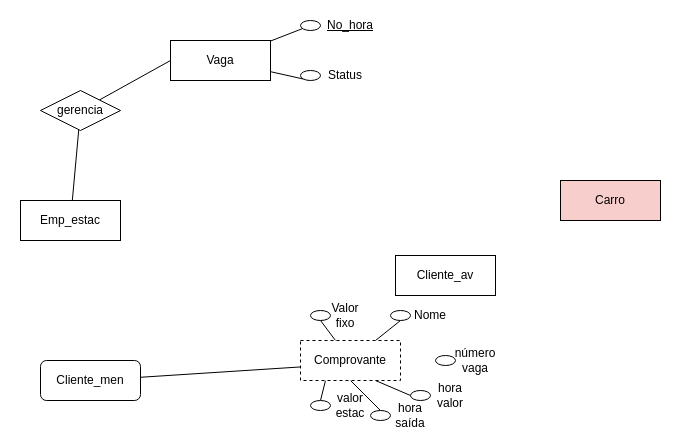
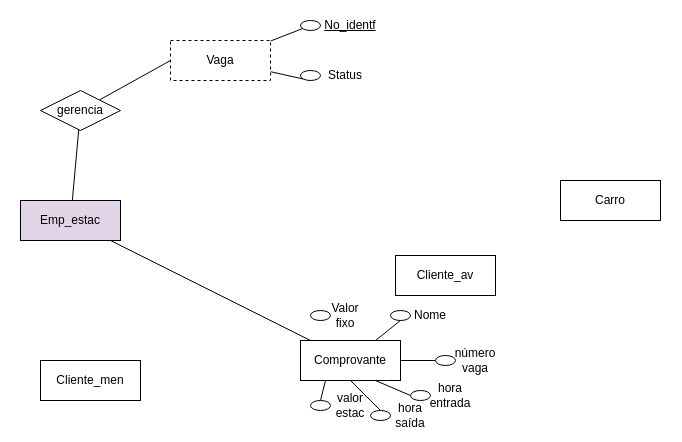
node "No_hora": label "No_hora" -> "No_identf"
node "Vaga": style solid -> dashed
node "Carro": fillcolor #f8cecc -> #ffffff
node "Emp_estac": fillcolor #ffffff -> #e1d5e7
edge "Valor fixo" -- "Comprovante": now "Emp_estac" -- "Comprovante"
node "Comprovante": style dashed -> solid
edge "Comprovante" -- "Cliente_men": now "Comprovante" -- "número vaga"
node "Cliente_men": shape rounded rectangle -> rectangle
node "hora valor": label "hora valor" -> "hora entrada"
